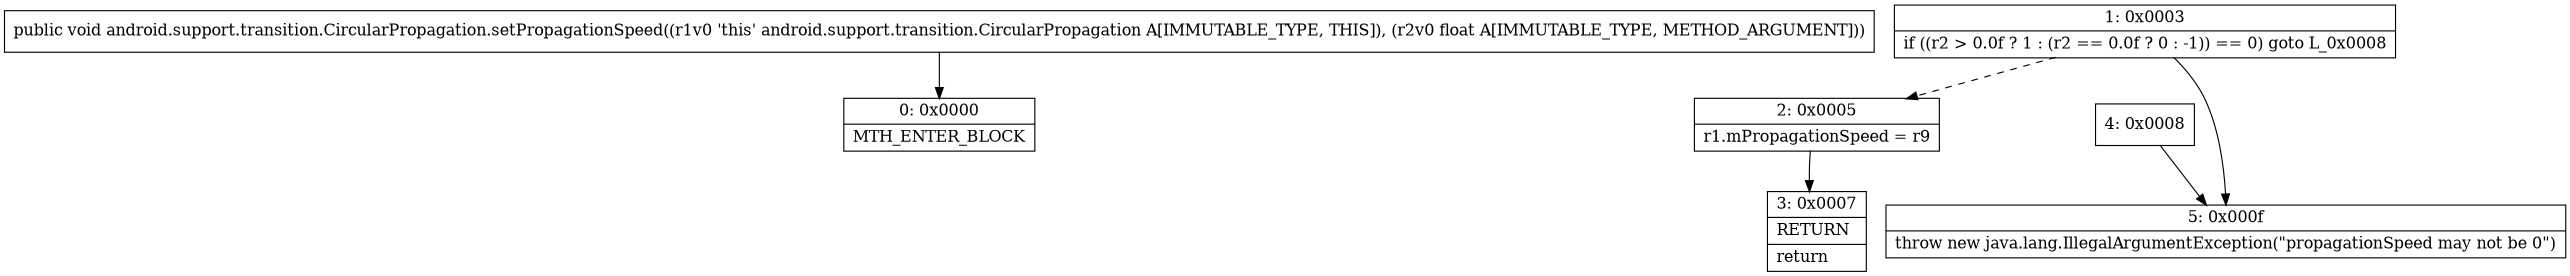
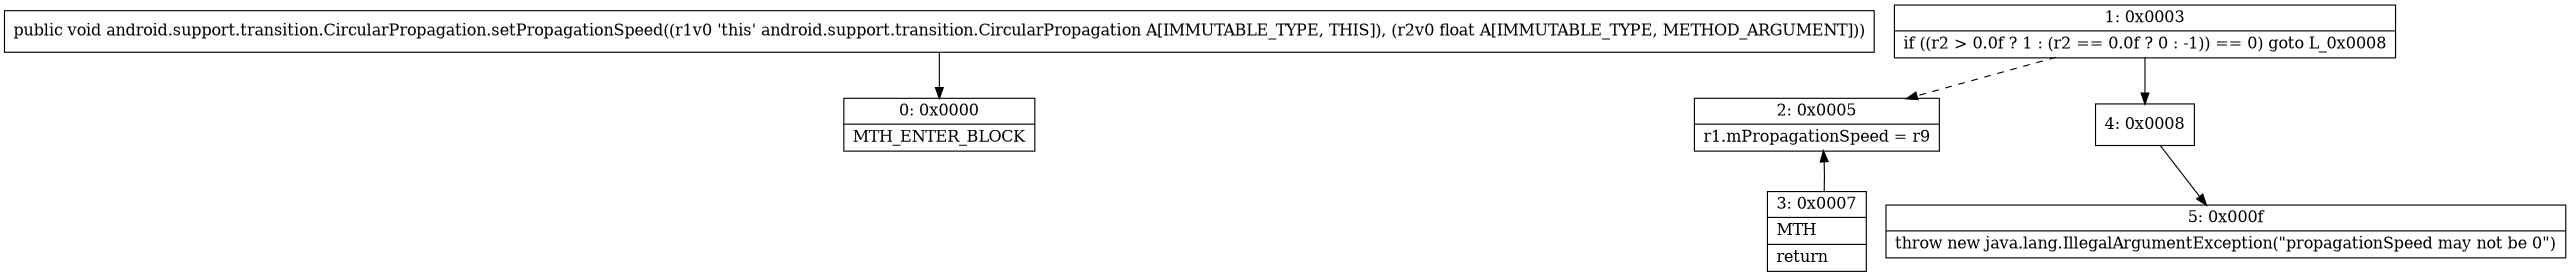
edge "1: 0x0003" -> "5: 0x000f": now "1: 0x0003" -> "4: 0x0008"
edge "2: 0x0005" -> "3: 0x0007": reversed
node "3: 0x0007": text "RETURN" -> "MTH"
